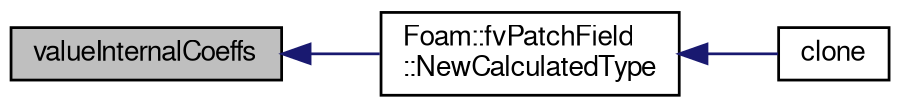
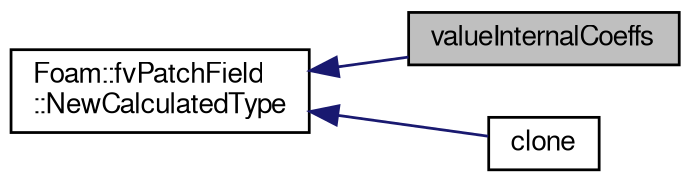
edge "Foam::fvPatchField ::NewCalculatedType" -> "valueInternalCoeffs": reversed
